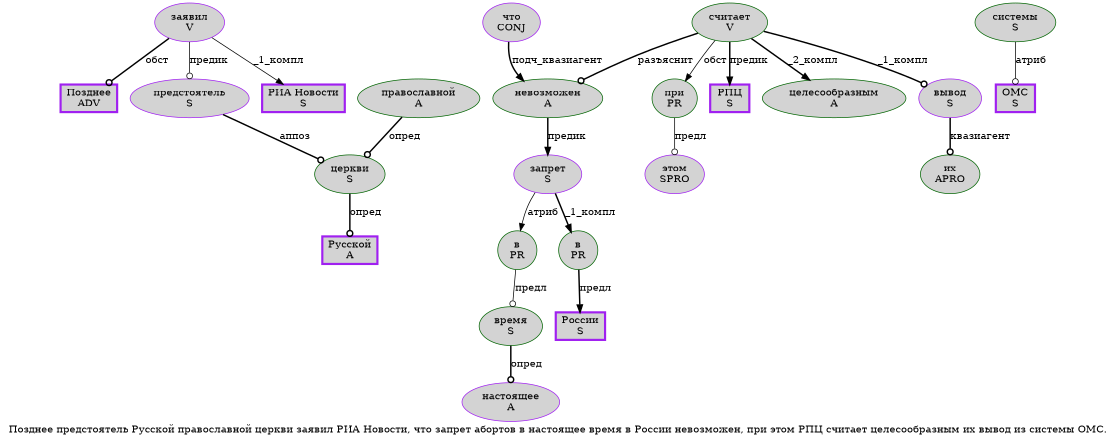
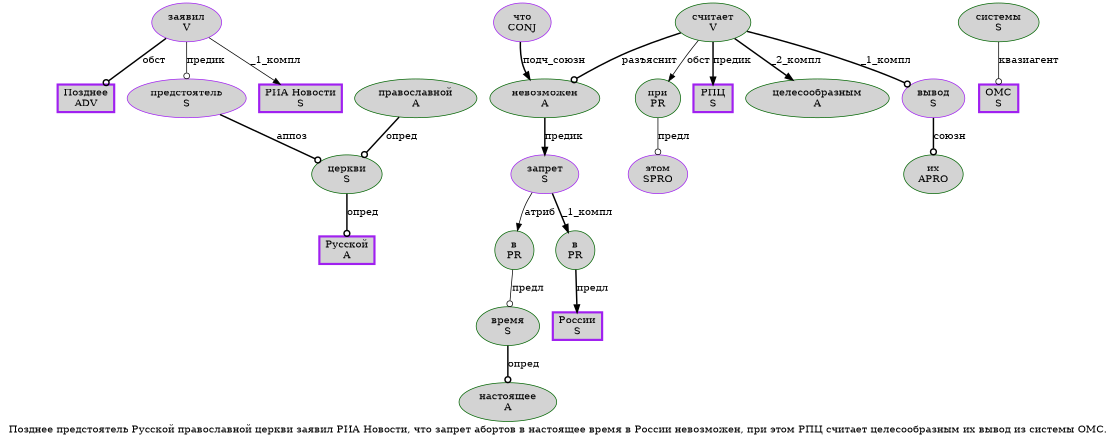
edge "что CONJ" -> "невозможен A": label "подч_квазиагент" -> "подч_союзн"
edge "системы S" -> "ОМС S": label "атриб" -> "квазиагент"
edge "вывод S" -> "их APRO": label "квазиагент" -> "союзн"
node "настоящее A": color purple -> darkgreen
